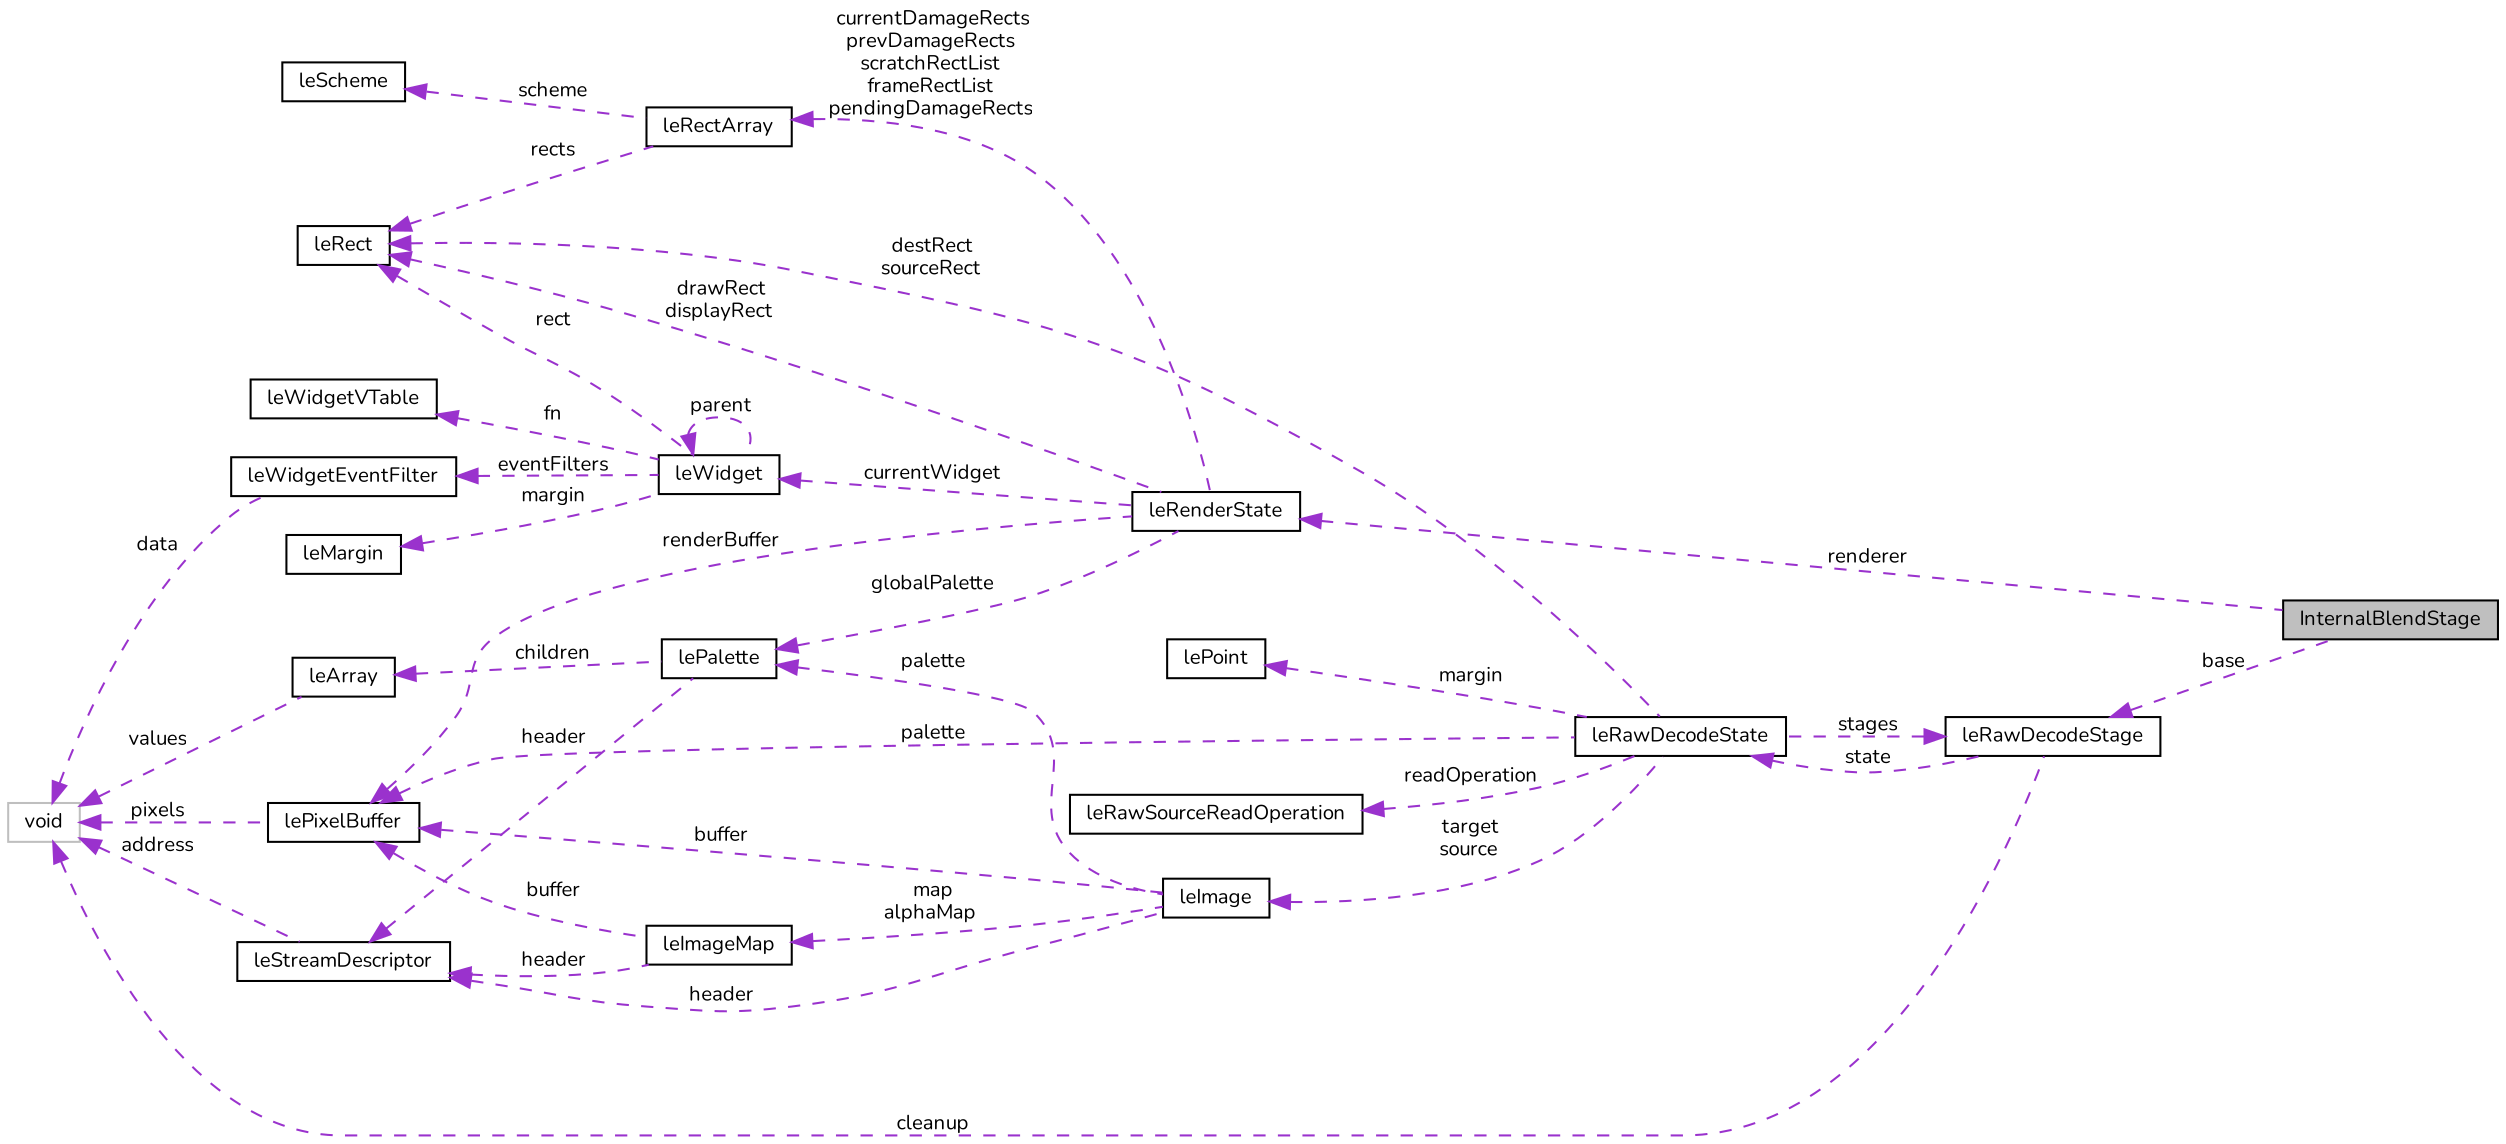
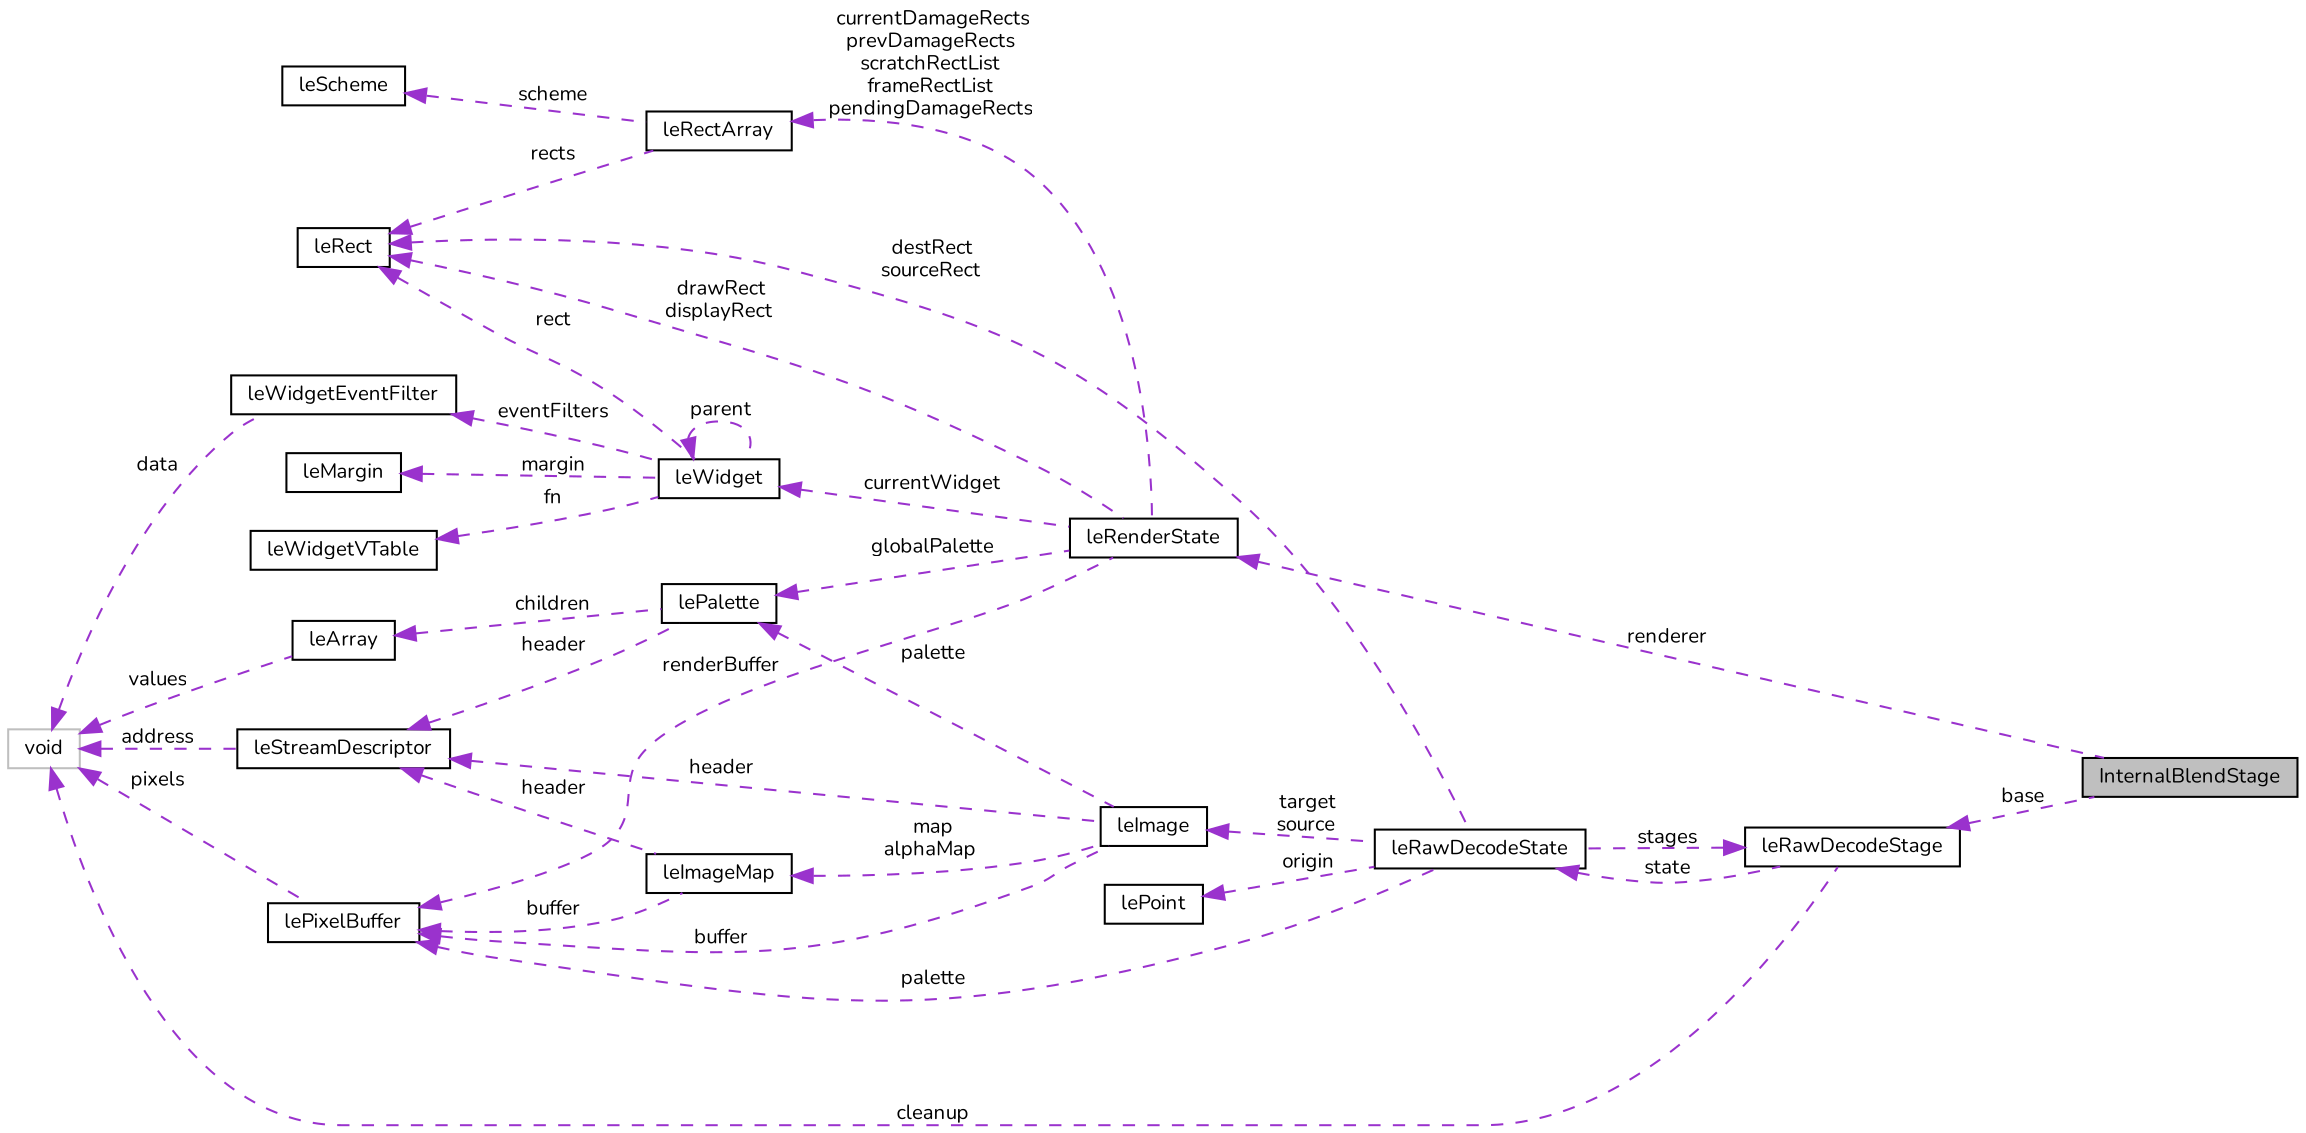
edge "leRawDecodeState" -> "lePoint": label " margin" -> " origin"
node "leRawSourceReadOperation": removed
